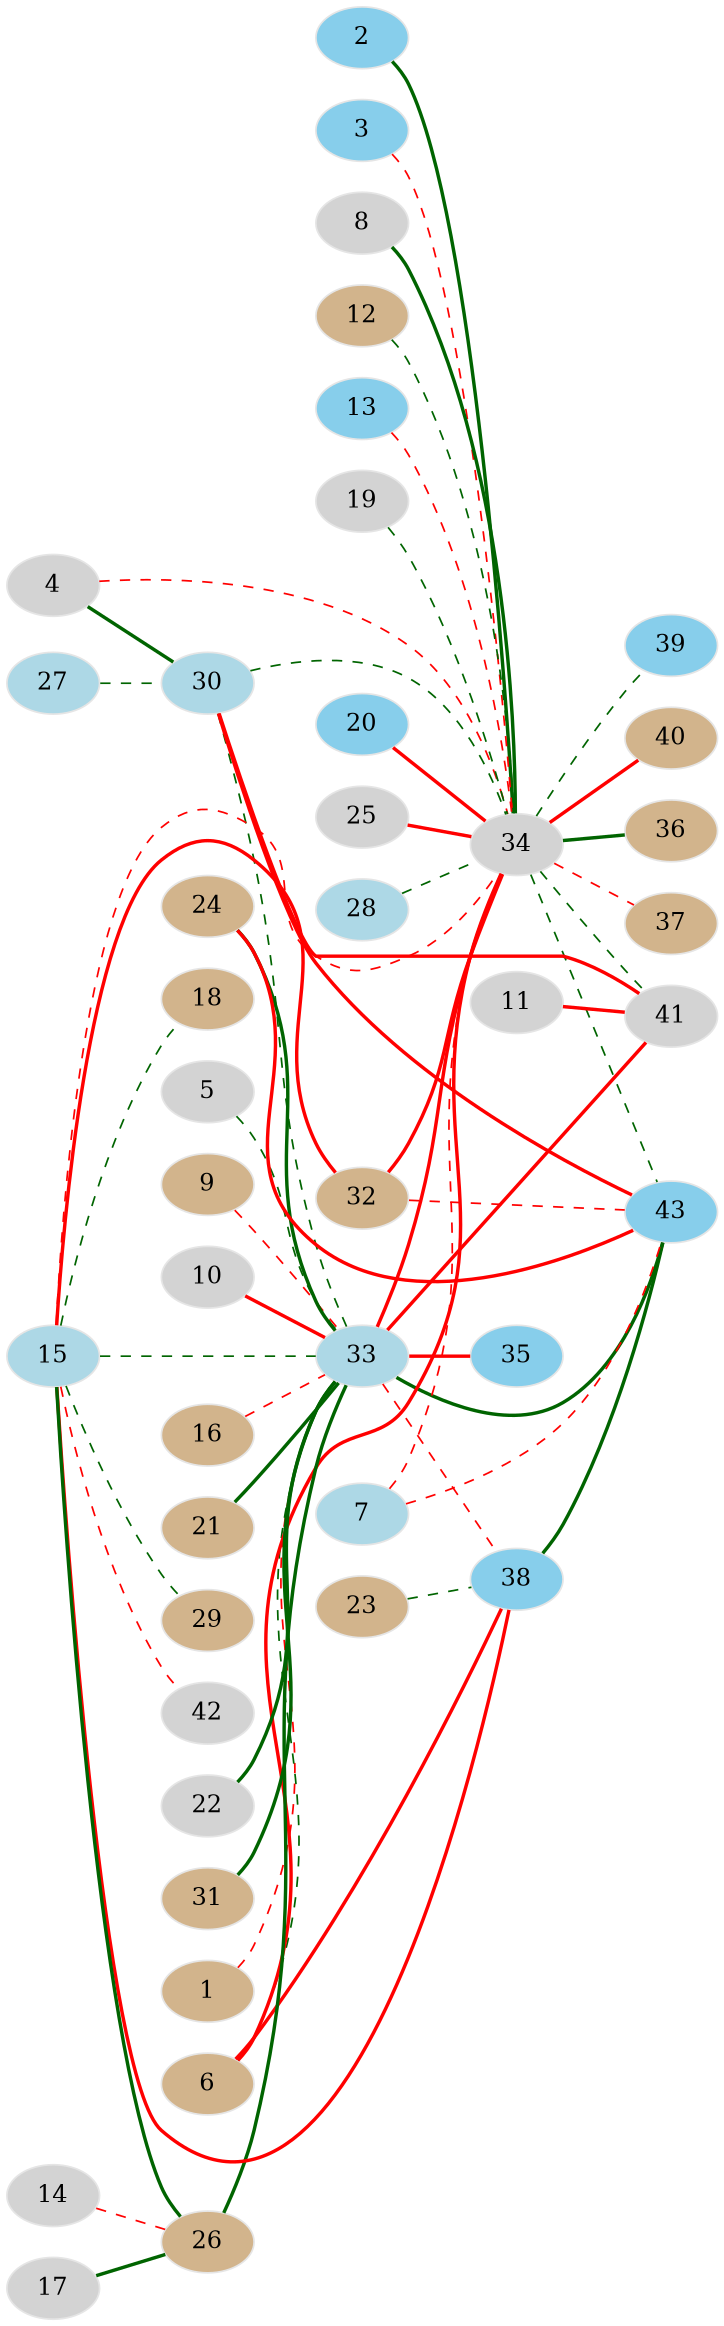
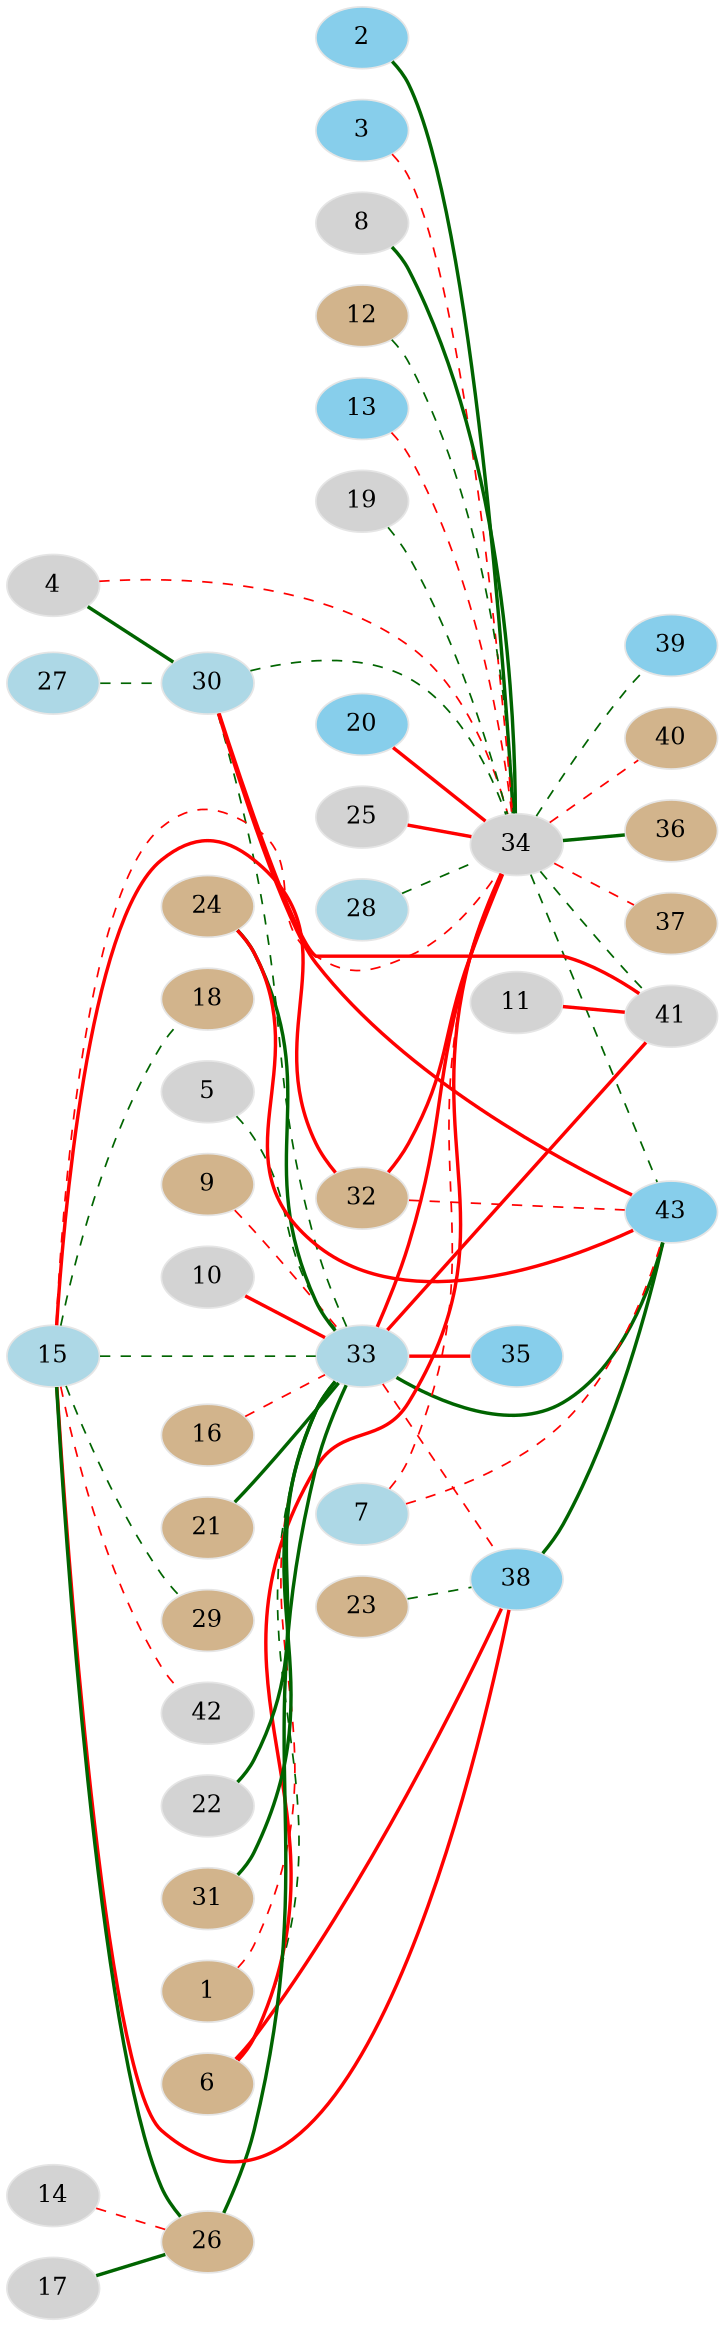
edge "40" -- "34": style bold -> dashed
